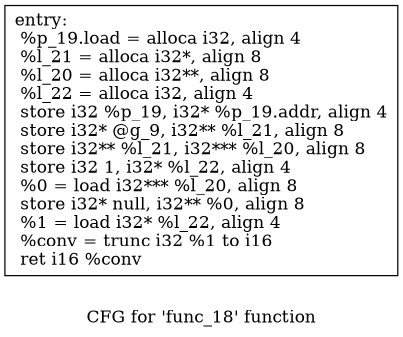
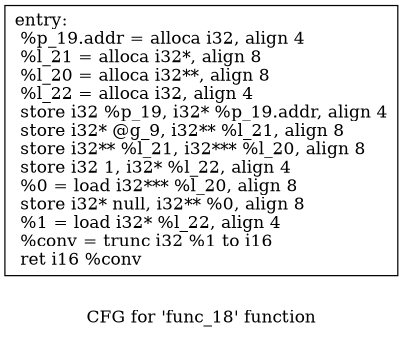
node "entry:": text "%p_19.load = alloca i32, align 4" -> "%p_19.addr = alloca i32, align 4"
